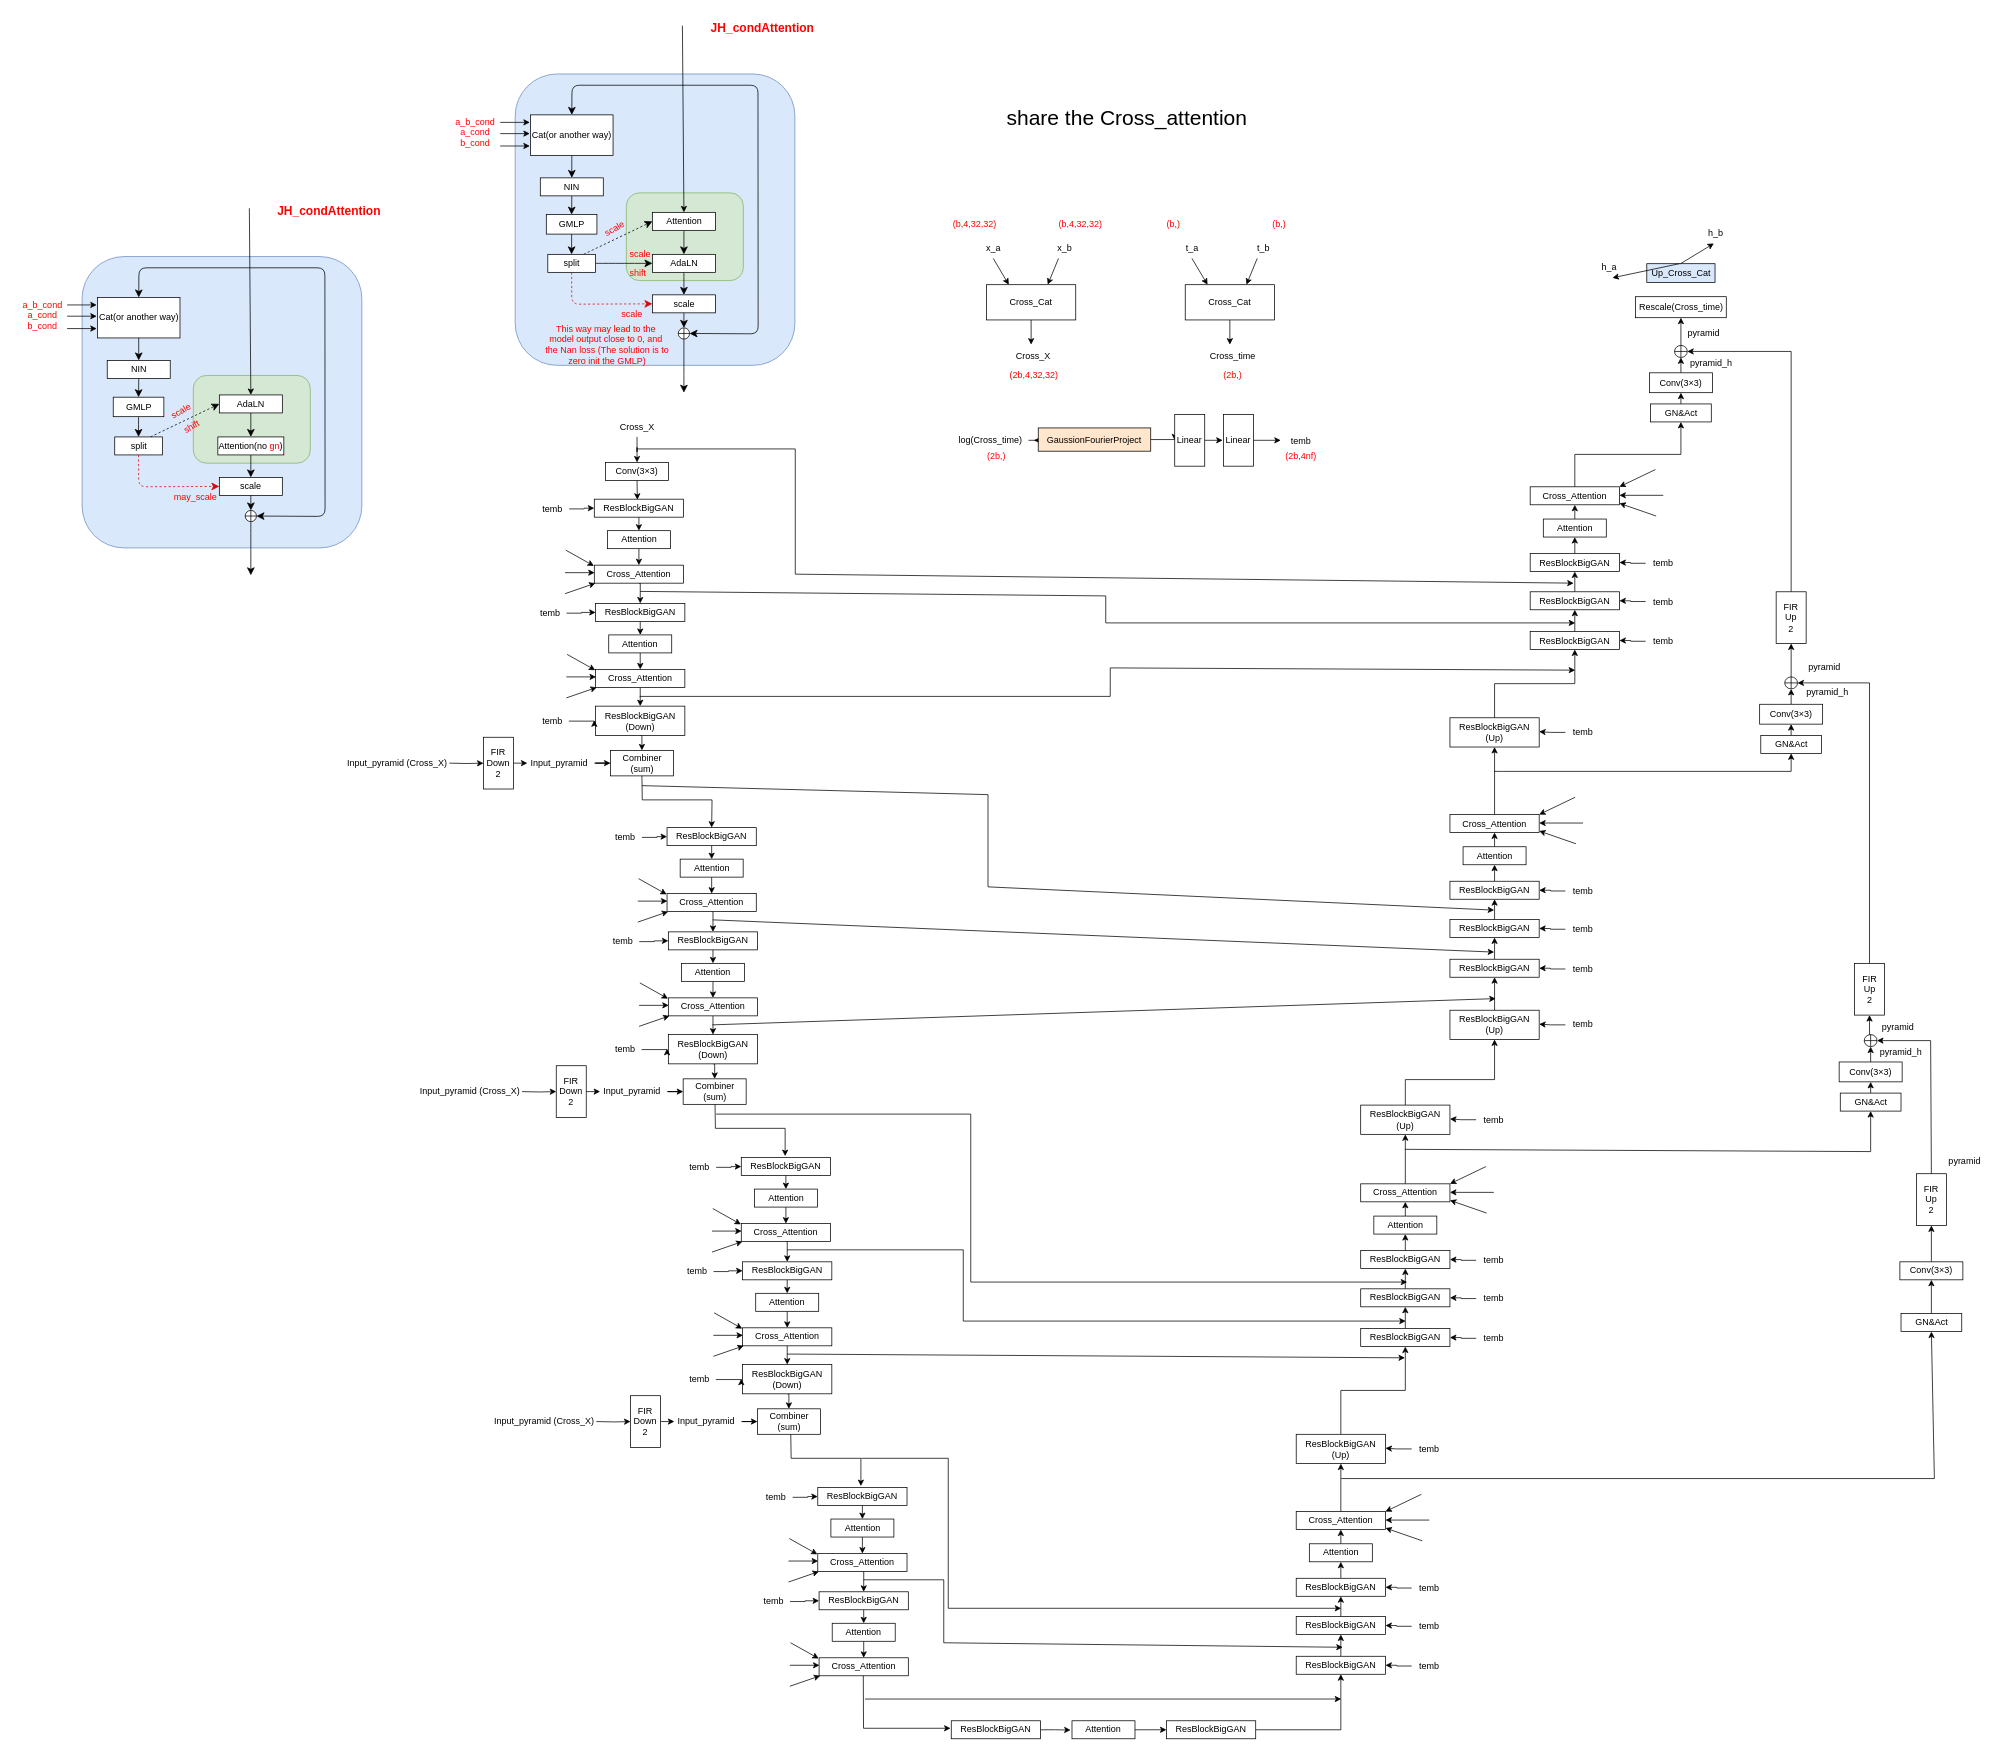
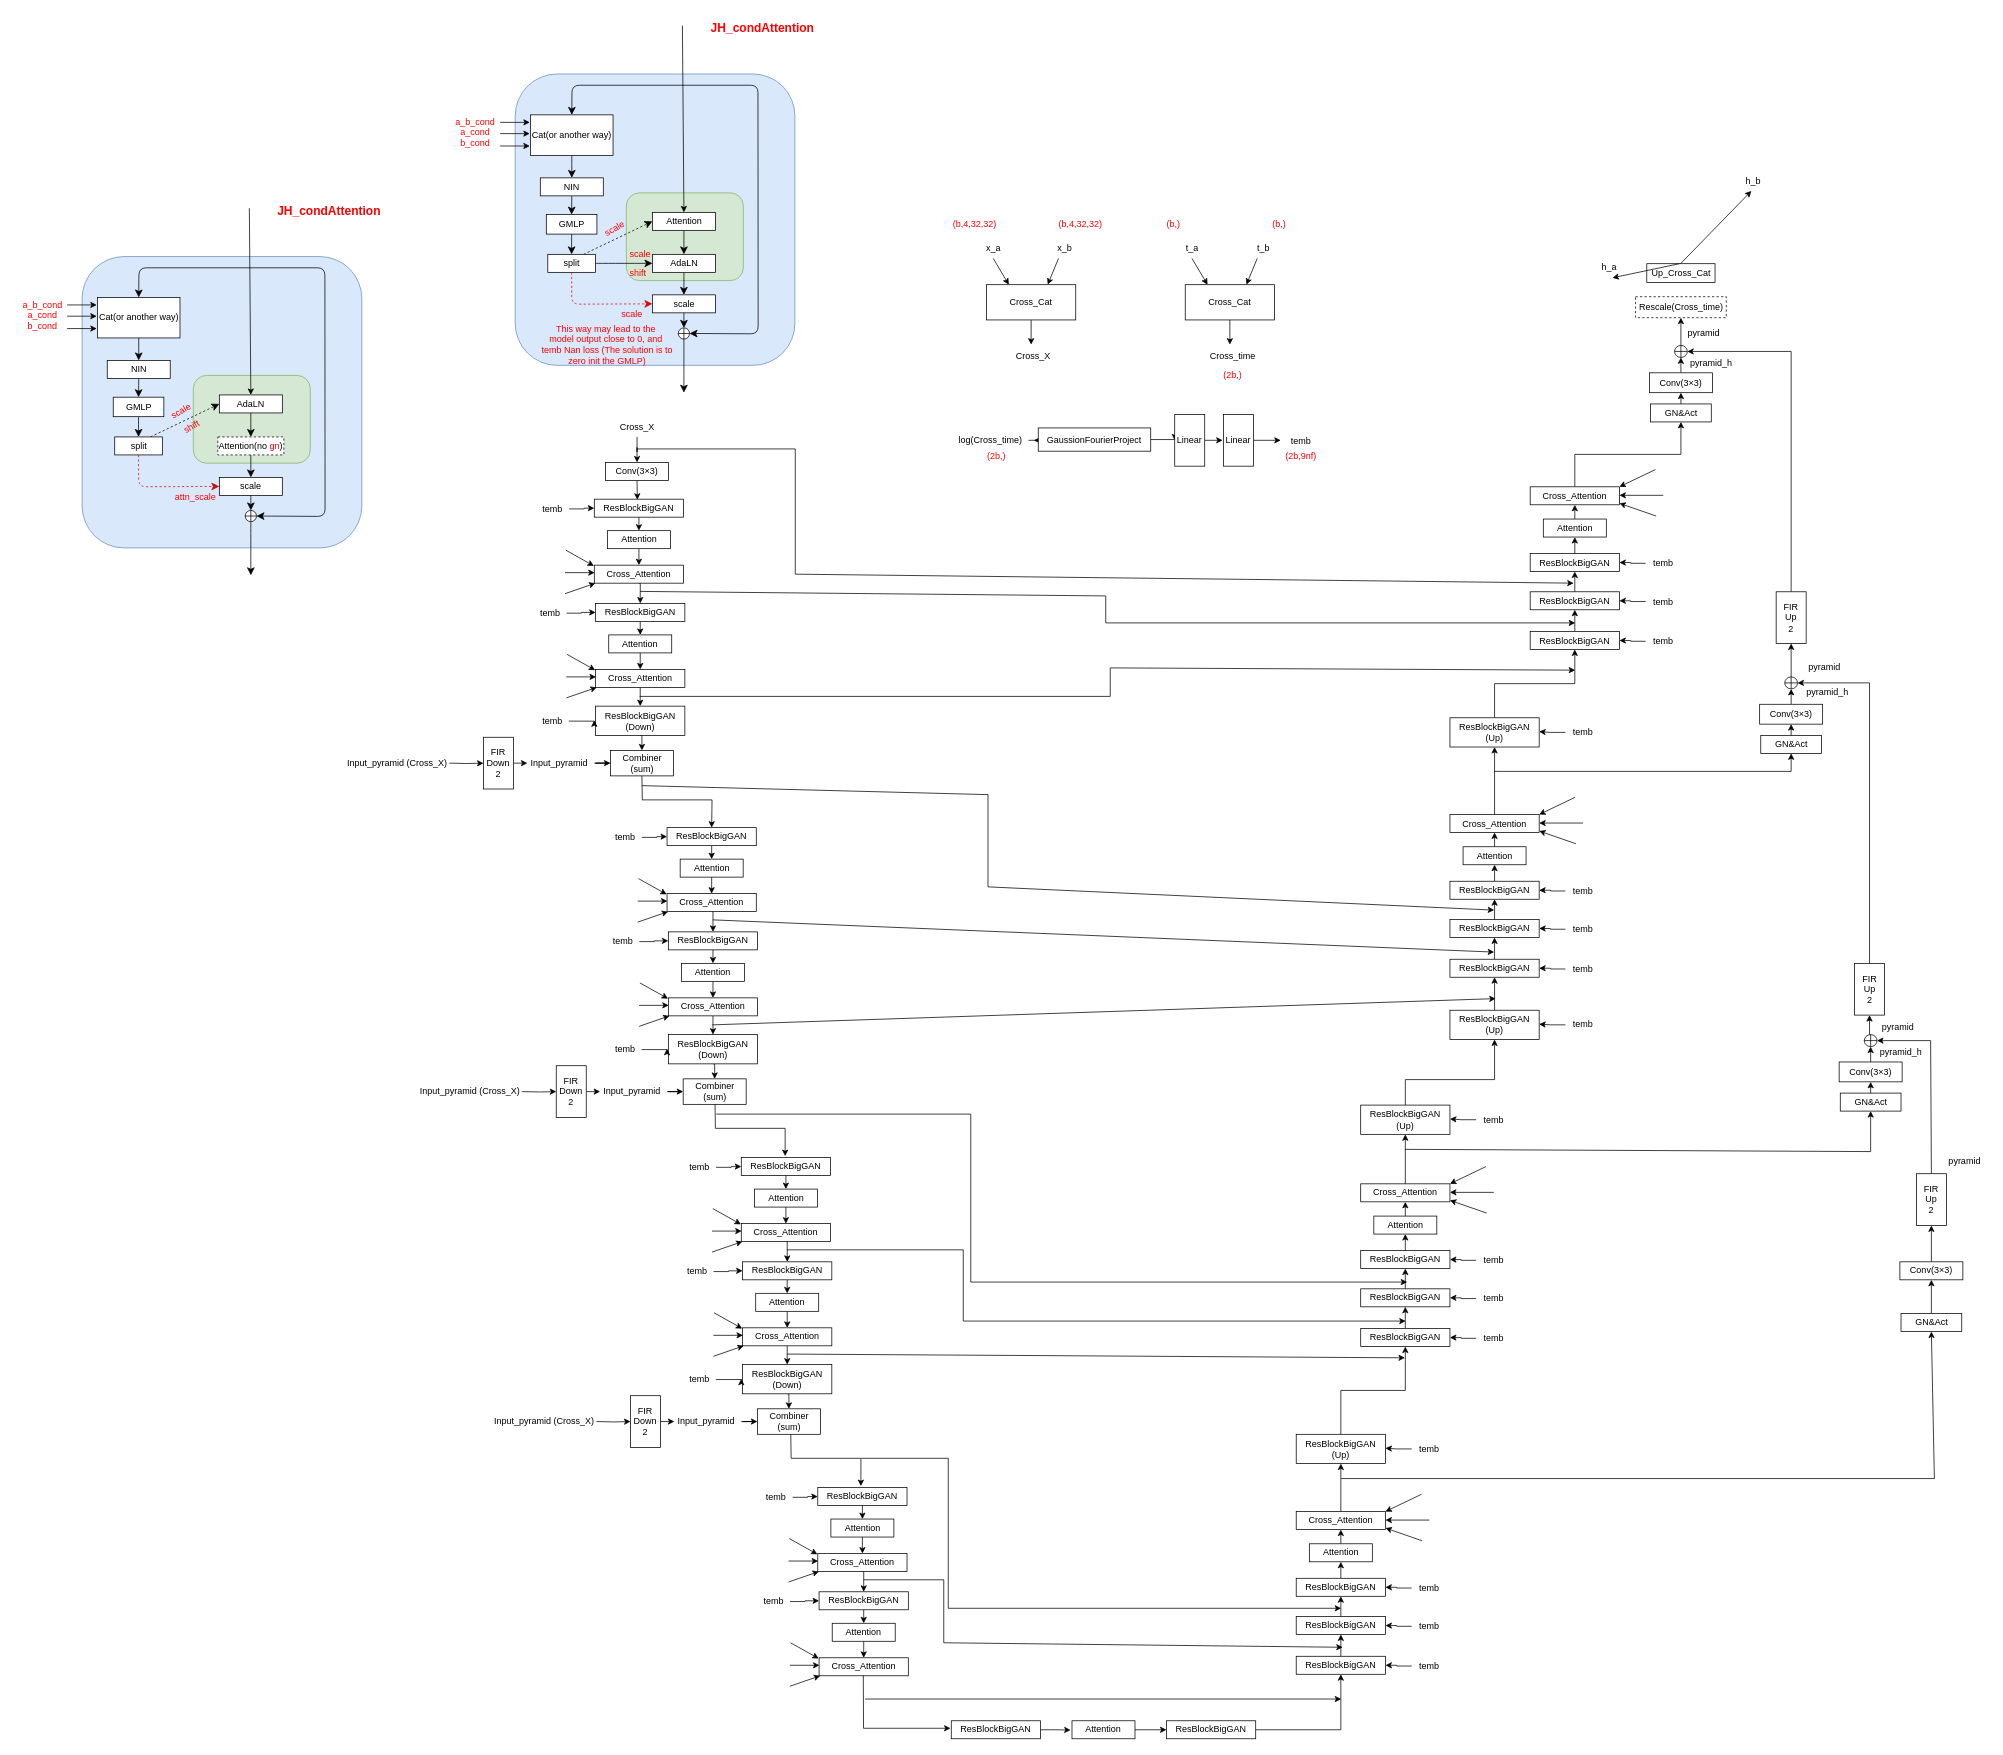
node "share the Cross_attention": removed
node "h_b": moved (1715, 234) -> (1753, 181)
node "Up_Cross_Cat": fillcolor #dae8fc -> #ffffff
node "Rescale(Cross_time)": style solid -> dashed
node "This way may lead to the model output close to 0, and the Nan loss (The solution is to zero init the GMLP)": label "This way may lead to the model output close to 0, and the Nan loss (The solution is to zero init the GMLP)" -> "This way may lead to the model output close to 0, and temb Nan loss (The solution is to zero init the GMLP)"
node "(2b,4,32,32)": removed
node "GaussionFourierProject": fillcolor #ffe6cc -> #ffffff
node "Attention(no gn)": style solid -> dashed
node "(2b,4nf)": label "(2b,4nf)" -> "(2b,9nf)"
node "may_scale": label "may_scale" -> "attn_scale"
